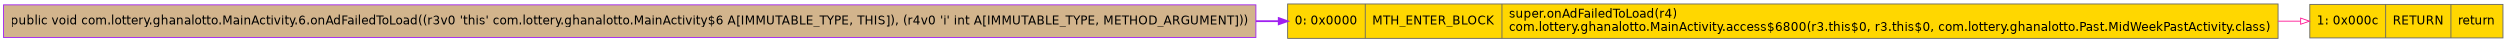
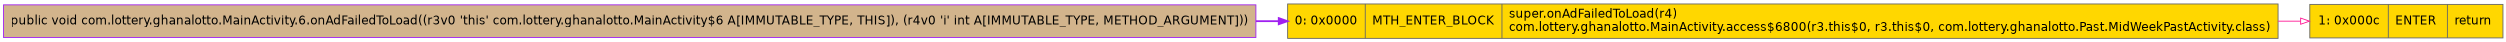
node "1: 0x000c": text "RETURN" -> "ENTER"
